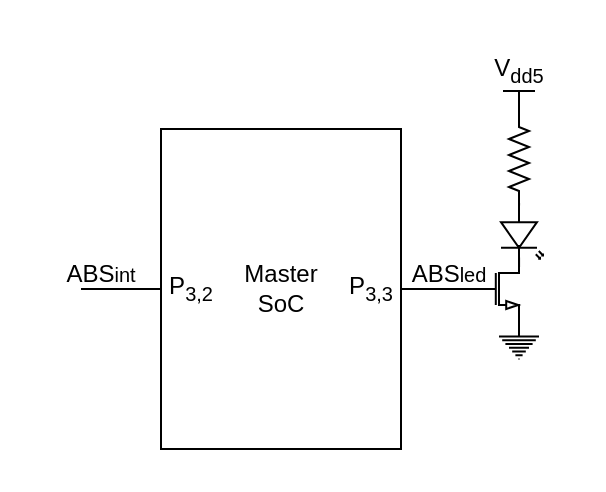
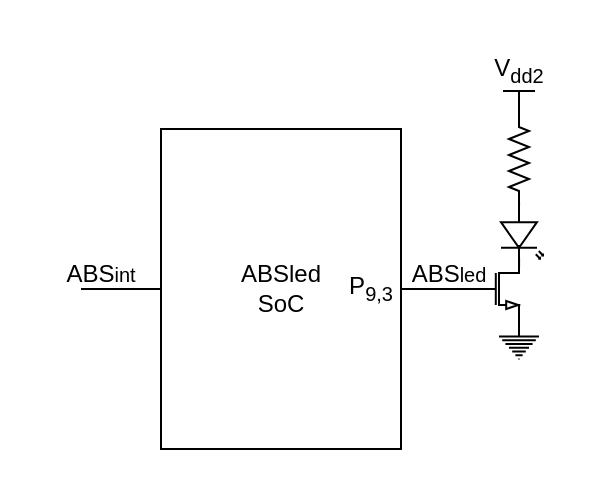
node "Vdd5": label "Vdd5" -> "Vdd2"
node "P3,2": removed
node "Master SoC": label "Master SoC" -> "ABSled SoC"
node "P3,3": label "P3,3" -> "P9,3"
